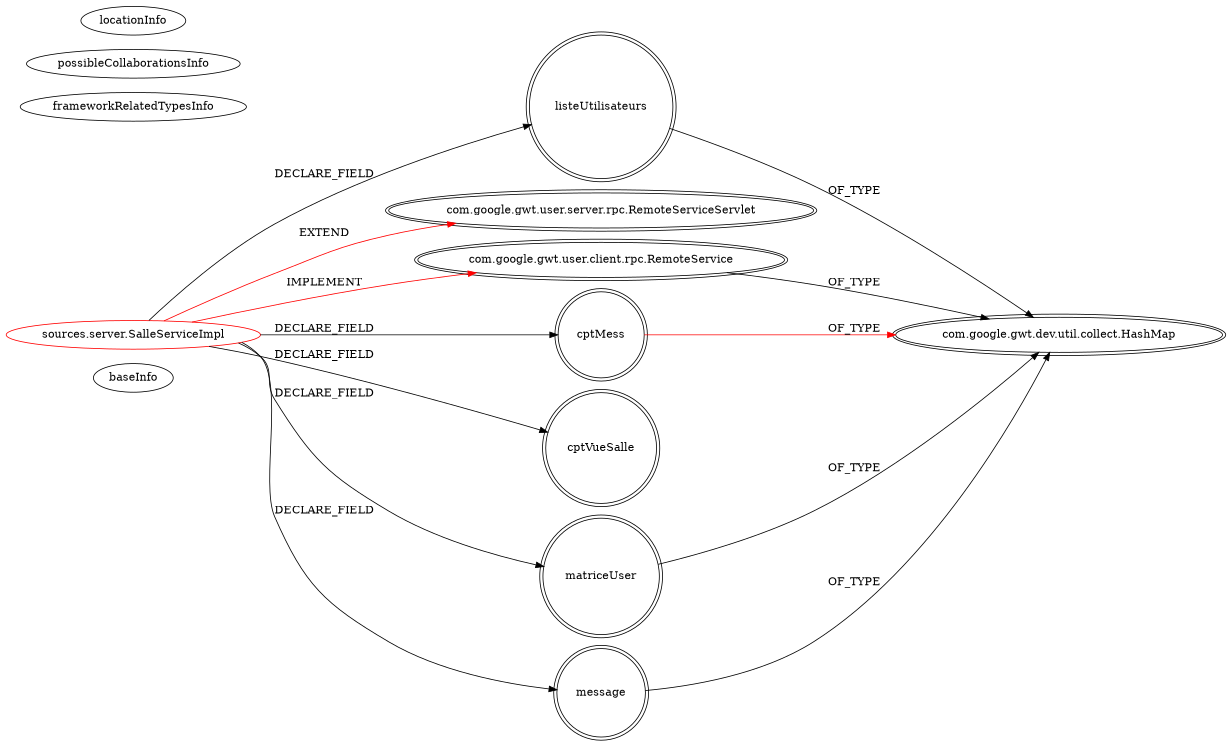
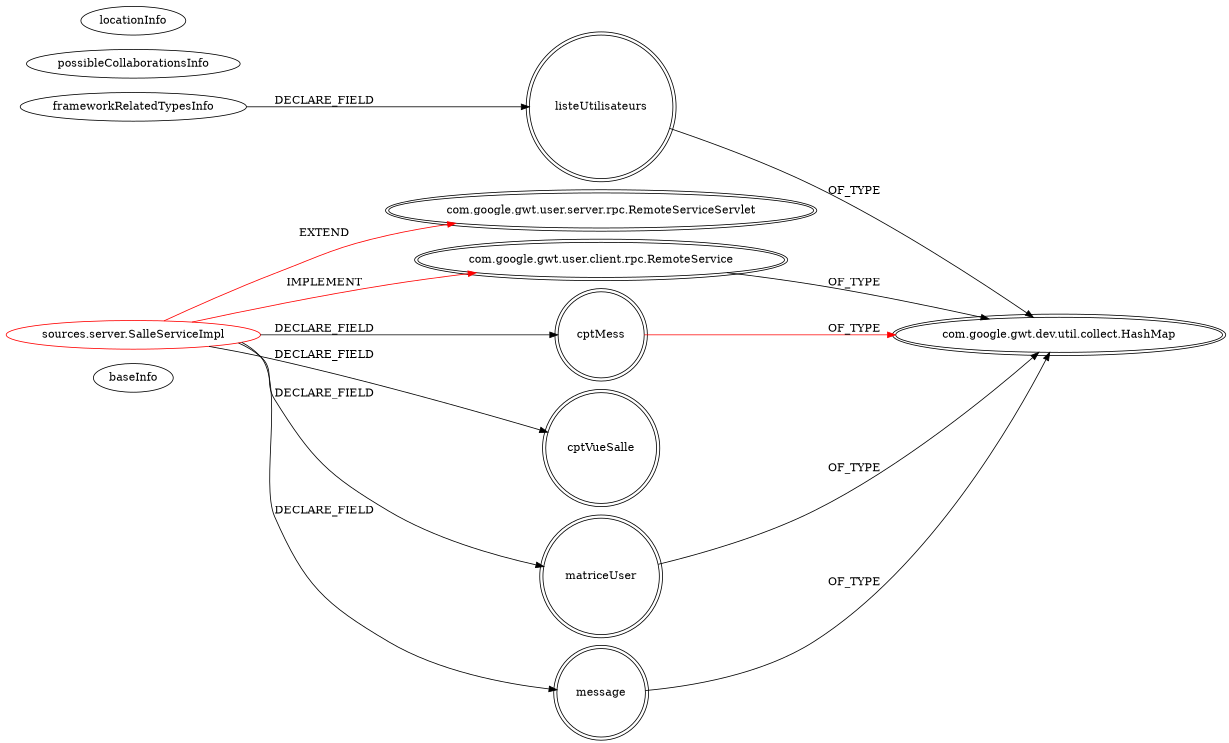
edge "sources.server.SalleServiceImpl" -> "listeUtilisateurs": now "frameworkRelatedTypesInfo" -> "listeUtilisateurs"
